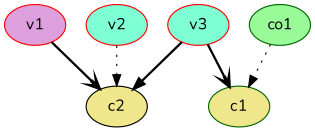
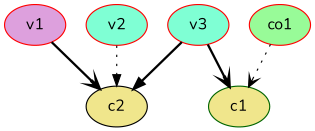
node "co1": color darkgreen -> red
edge "co1" -> "c1": arrowhead normal -> vee
